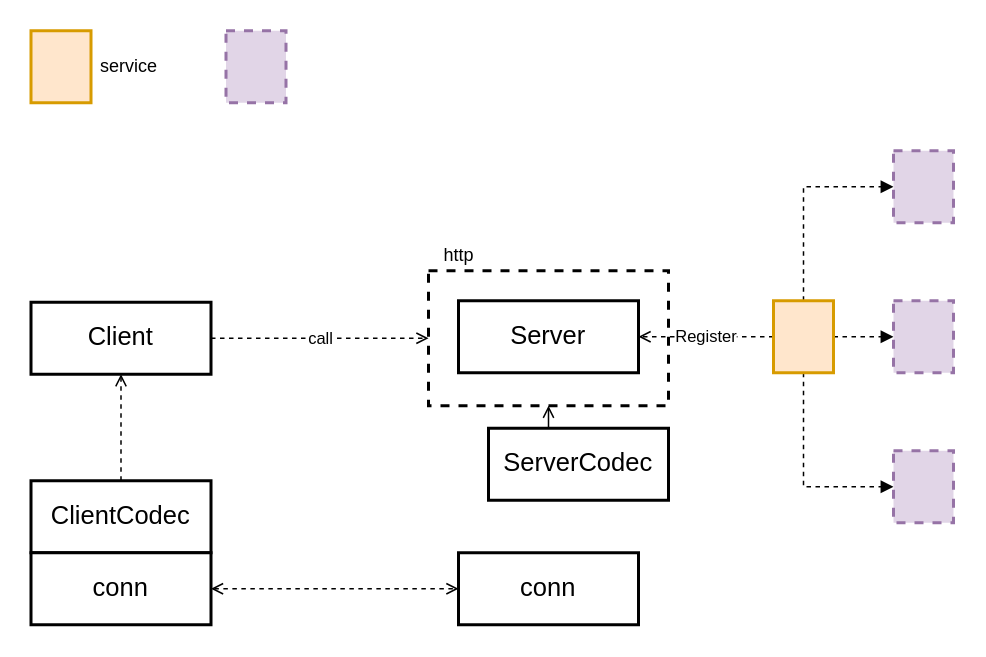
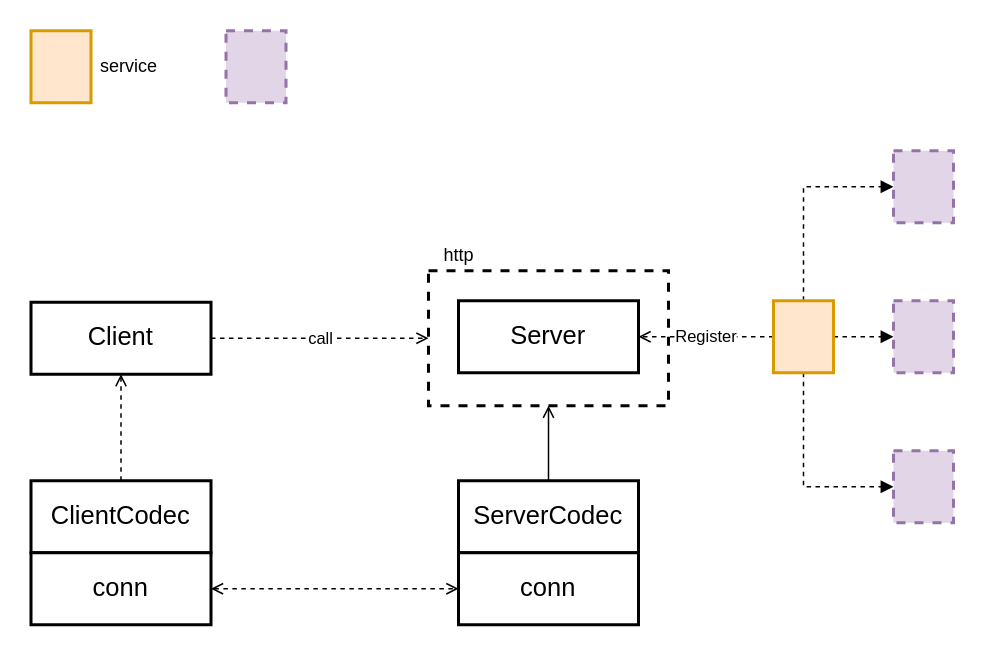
node "ServerCodec": moved (578, 464) -> (548, 517)
